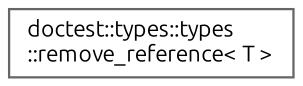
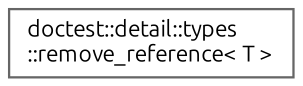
node "doctest::types::types ::remove_reference< T >": label "doctest::types::types ::remove_reference< T >" -> "doctest::detail::types ::remove_reference< T >"
